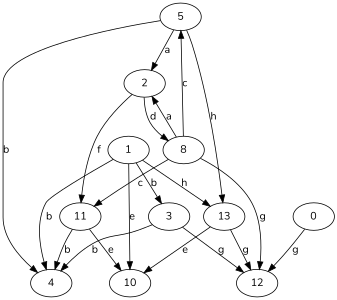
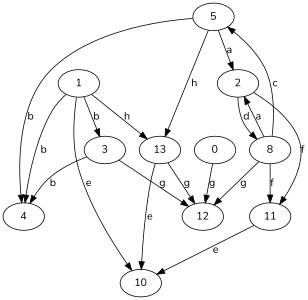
edge "8" -> "11": label "c" -> "f"
edge "11" -> "4": removed, label "b"
